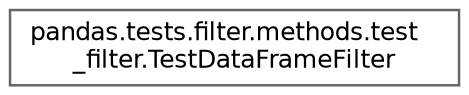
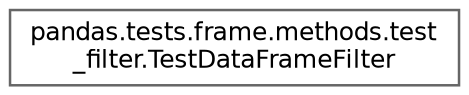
node "pandas.tests.filter.methods.test _filter.TestDataFrameFilter": label "pandas.tests.filter.methods.test _filter.TestDataFrameFilter" -> "pandas.tests.frame.methods.test _filter.TestDataFrameFilter"
